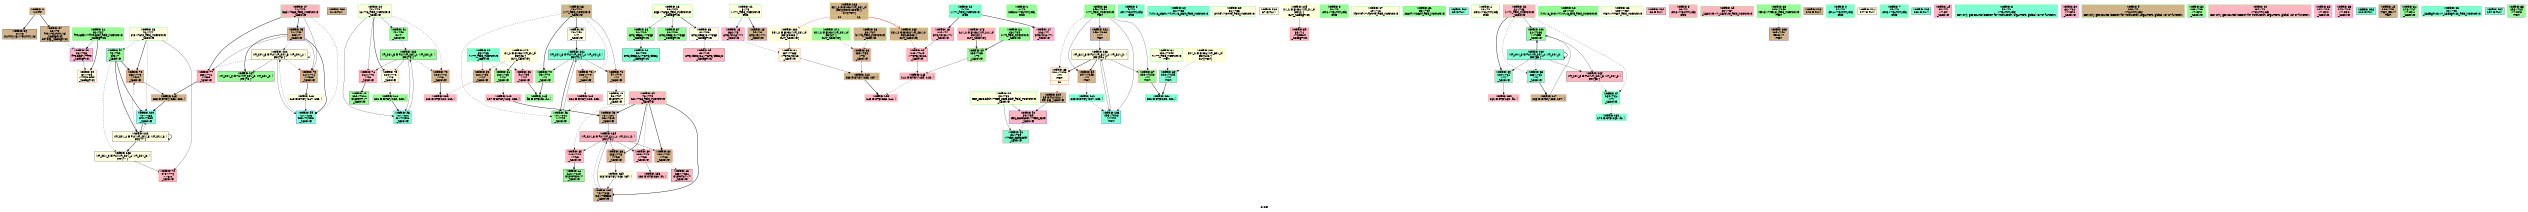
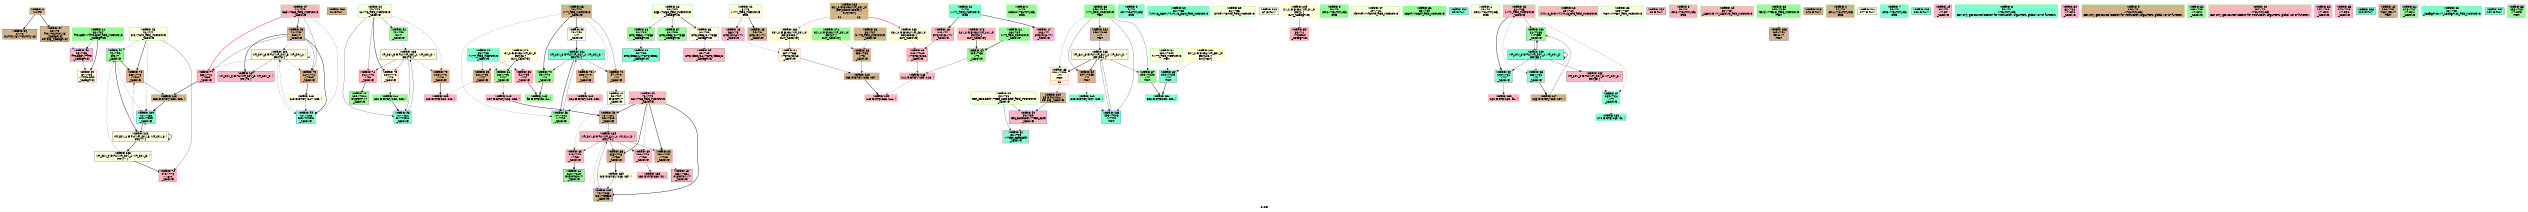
node "NodeID: 18": fillcolor palegreen -> lightpink
node "NodeID: 6": fillcolor aquamarine -> tan
node "NodeID: 182": fillcolor tan -> lightyellow
edge "NodeID: 27" -> "NodeID: 77": color black -> red
edge "NodeID: 101" -> "NodeID: 166": now "NodeID: 101" -> "NodeID: 160"
node "NodeID: 165": fillcolor palegreen -> lightyellow
node "NodeID: 167": fillcolor palegreen -> lightpink
node "NodeID: 87": color red -> purple
edge "NodeID: 97" -> "NodeID: 100": style bold -> dashed
edge "NodeID: 161" -> "NodeID: 99": style solid -> dashed
edge "NodeID: 97" -> "NodeID: 168": reversed
edge "NodeID: 168" -> "NodeID: 79": style solid -> bold
edge "NodeID: 83" -> "NodeID: 139": style solid -> bold
